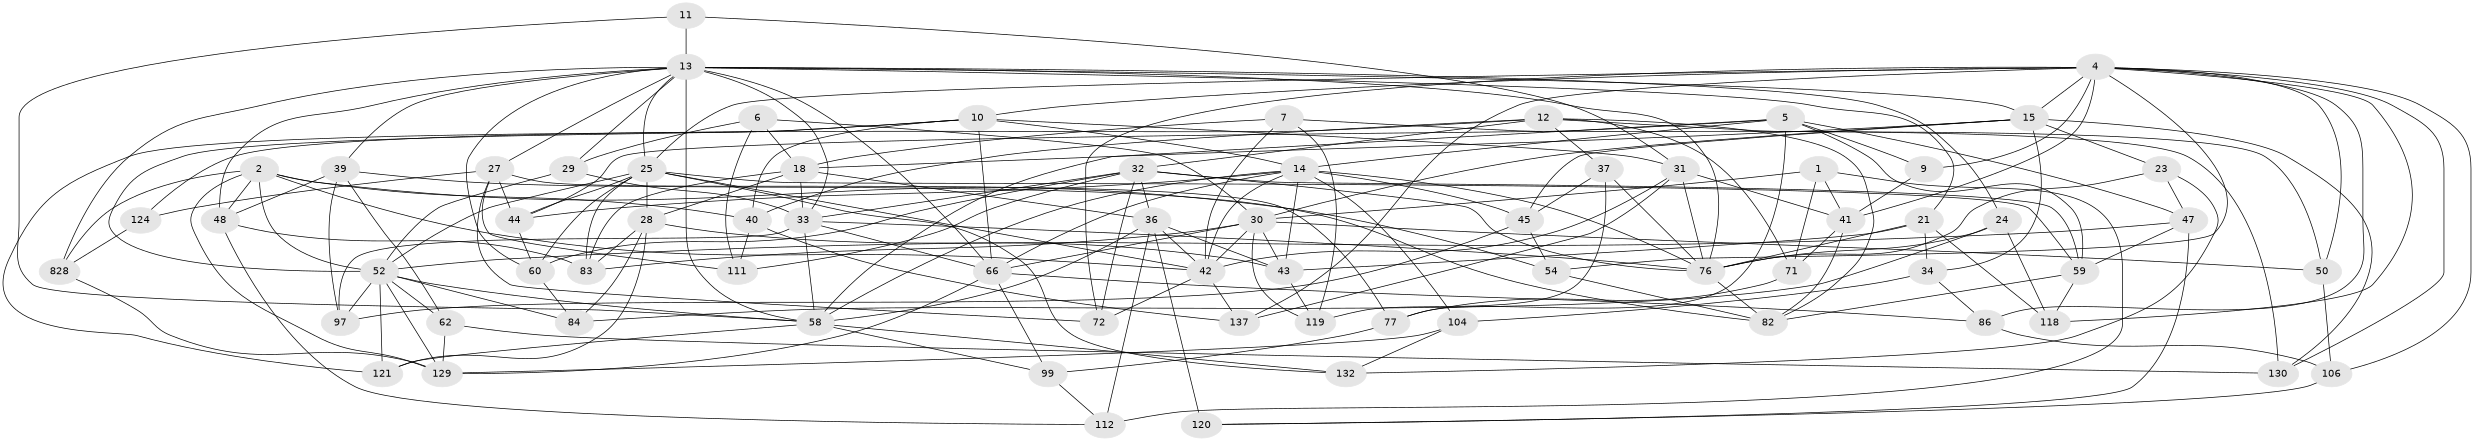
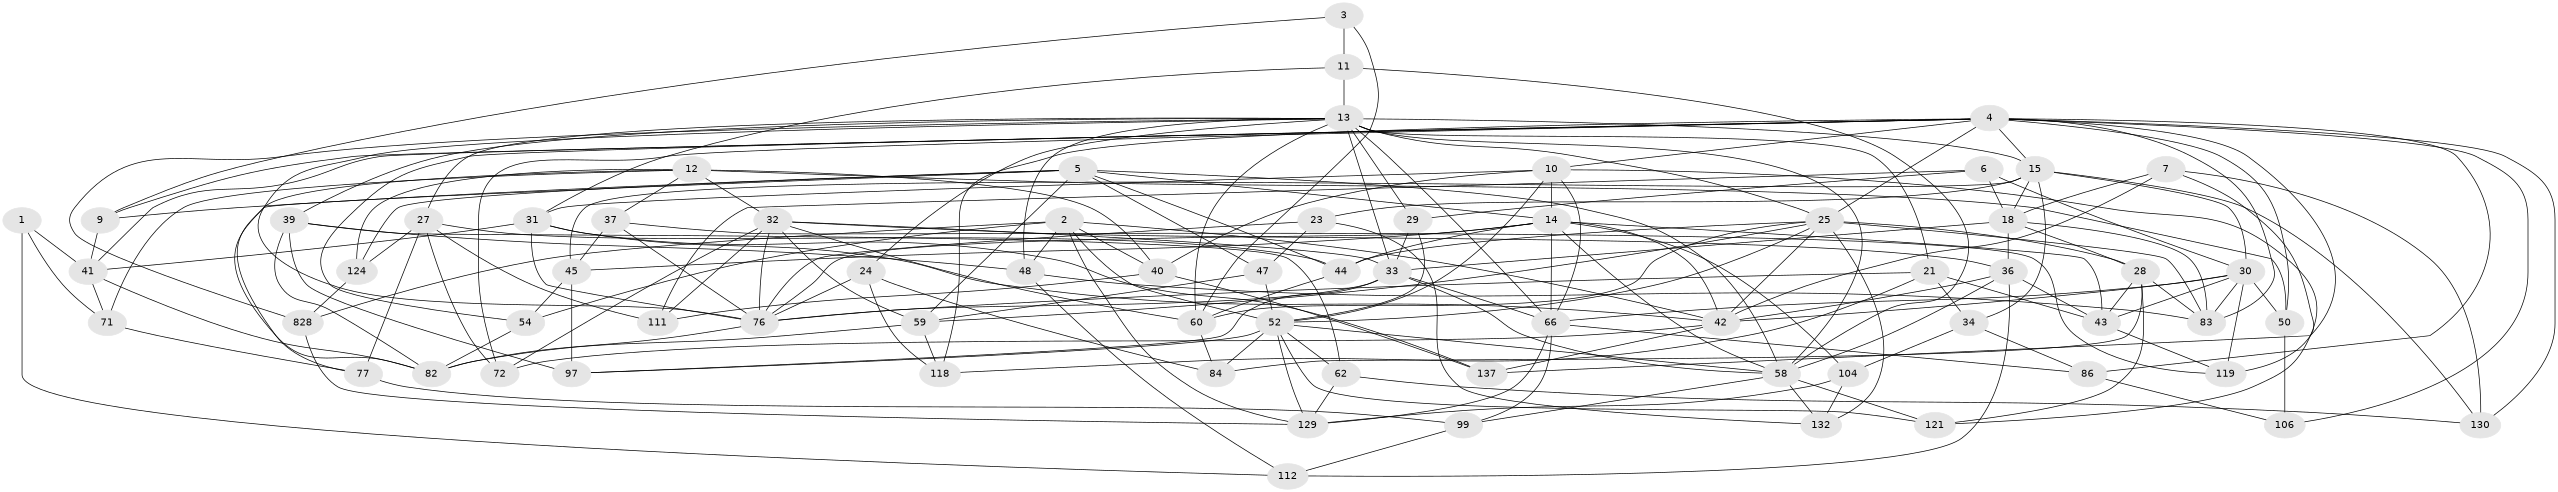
node "3": added
edge "4" -- "83": added
edge "5" -- "124": added
edge "1" -- "30": removed
node "120": removed
